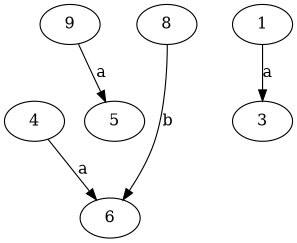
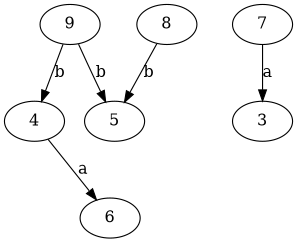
node "1": label "1" -> "7"
edge "9" -> "4": added, label "b"
edge "9" -> "5": label "a" -> "b"
edge "8" -> "6": now "8" -> "5"
